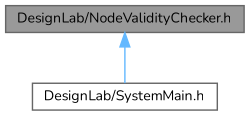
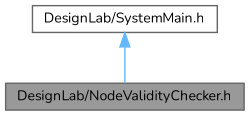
edge "DesignLab/SystemMain.h" -> "DesignLab/NodeValidityChecker.h": reversed
